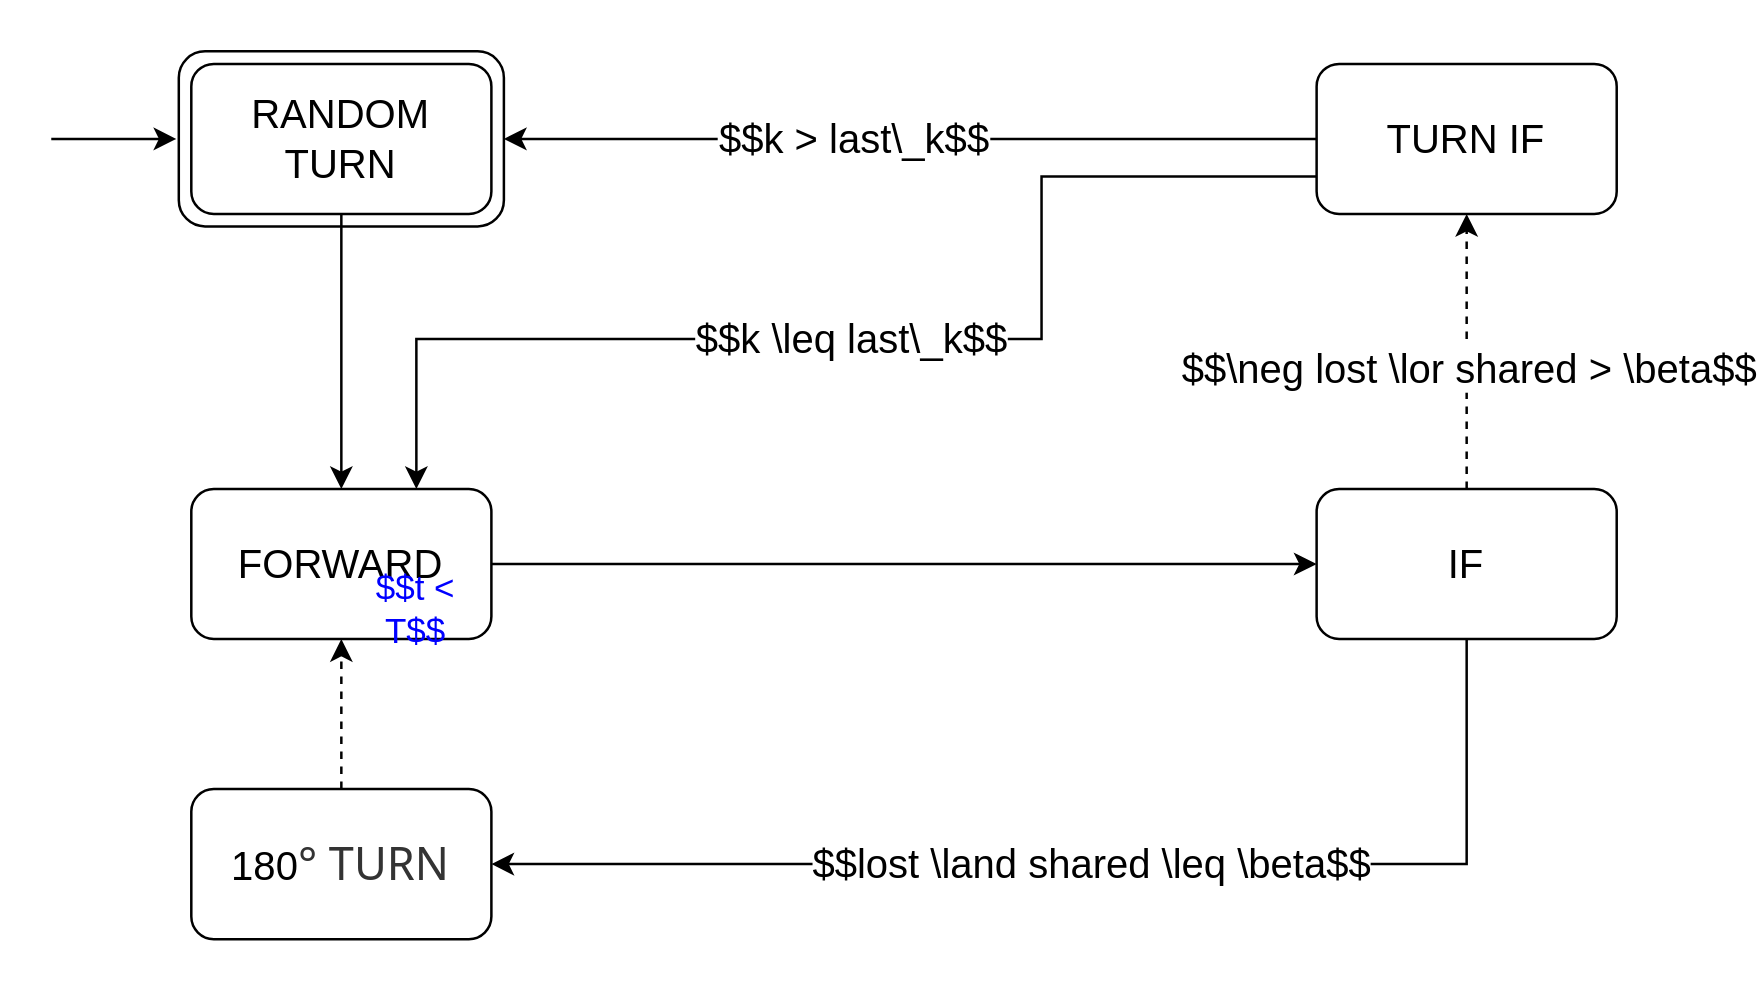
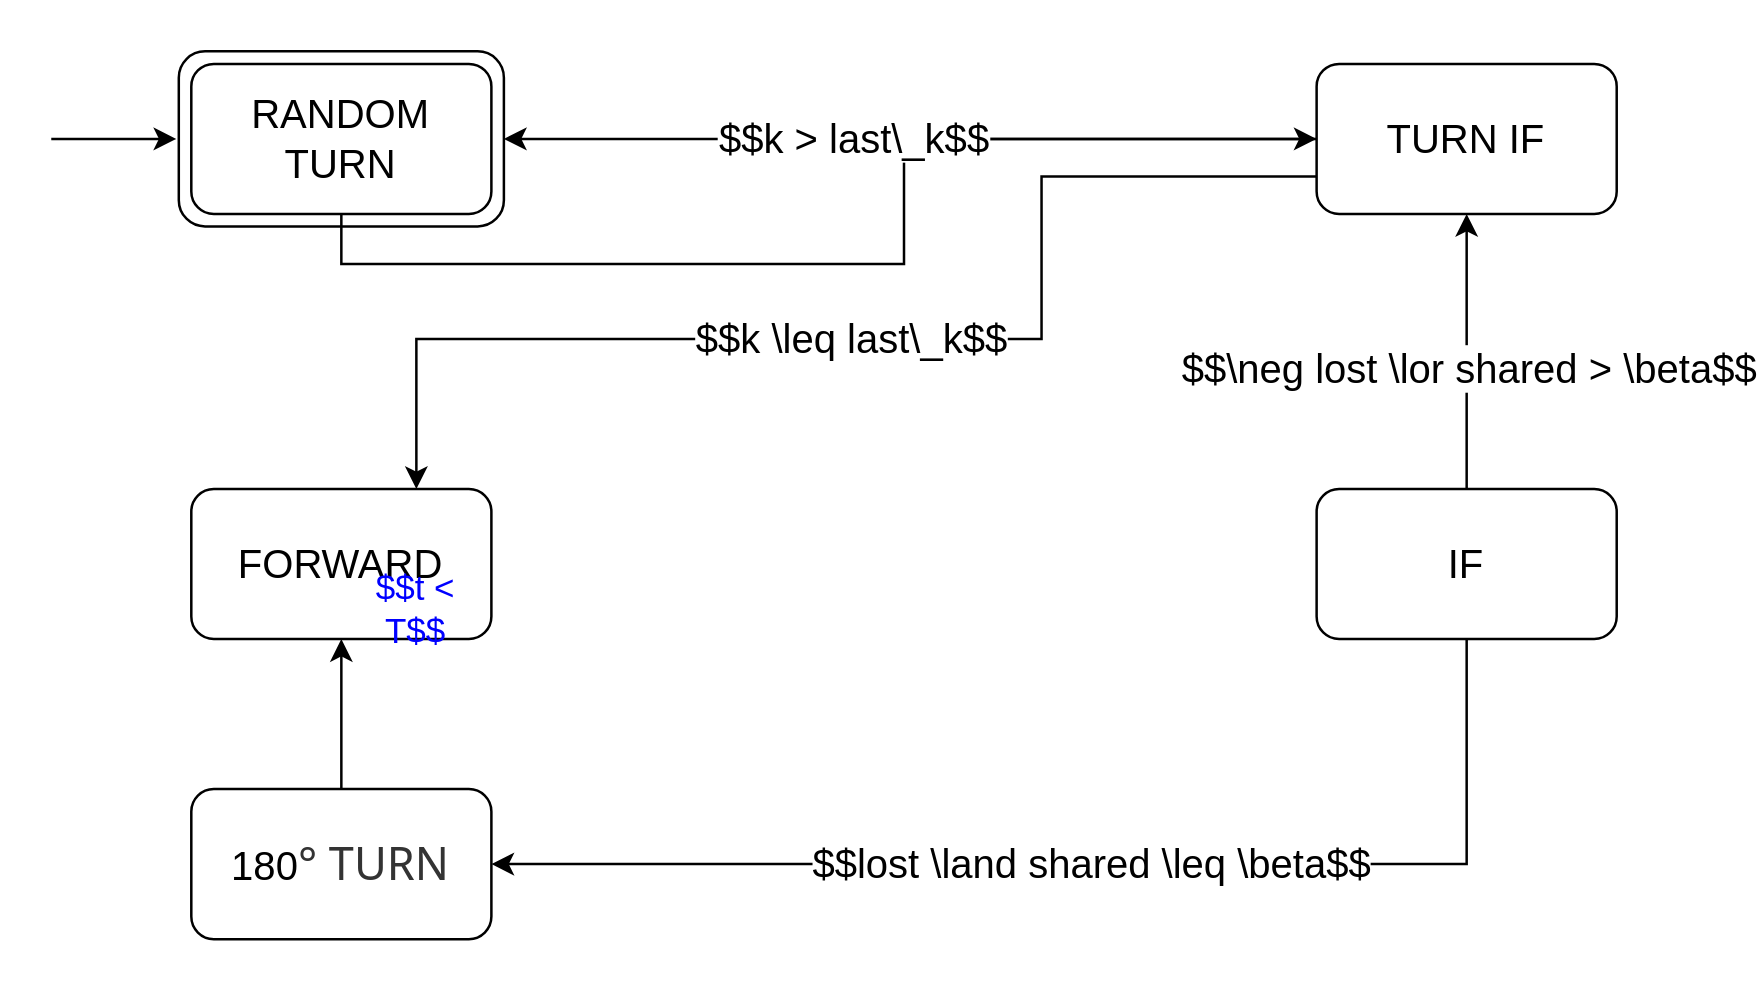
edge "IF" -> "TURN IF": style dashed -> solid
edge "RANDOM TURN" -> "FORWARD": now "RANDOM TURN" -> "TURN IF"
edge "FORWARD" -> "IF": removed
edge "180° TURN" -> "FORWARD": style dashed -> solid
